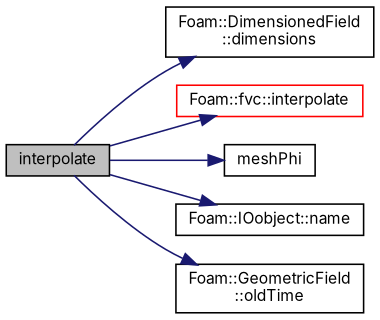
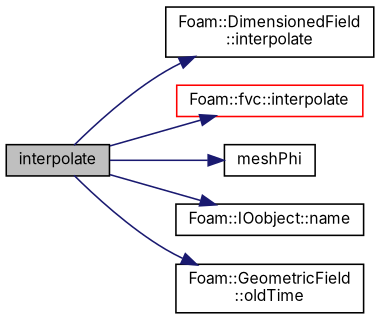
node "Foam::DimensionedField ::dimensions": label "Foam::DimensionedField ::dimensions" -> "Foam::DimensionedField ::interpolate"
